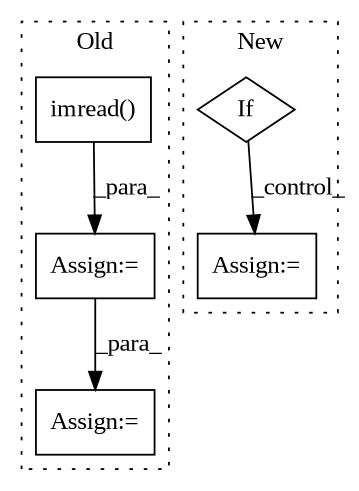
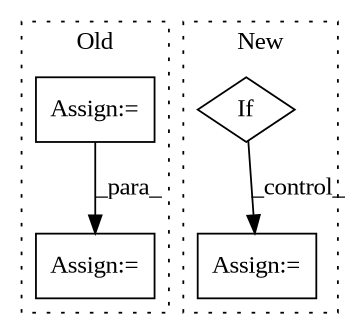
node "imread()": removed
